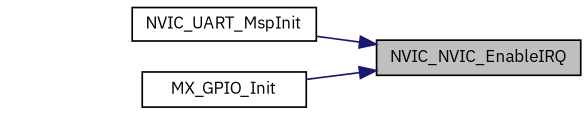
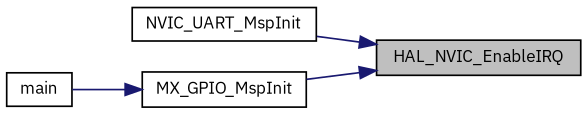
node "NVIC_NVIC_EnableIRQ": label "NVIC_NVIC_EnableIRQ" -> "HAL_NVIC_EnableIRQ"
node "main": added
node "MX_GPIO_Init": label "MX_GPIO_Init" -> "MX_GPIO_MspInit"
